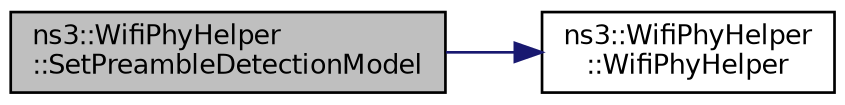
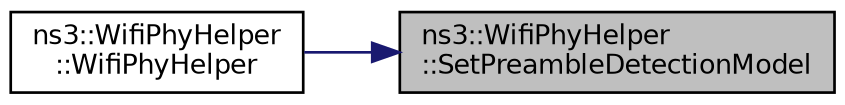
edge "ns3::WifiPhyHelper ::SetPreambleDetectionModel" -> "ns3::WifiPhyHelper ::WifiPhyHelper": reversed
